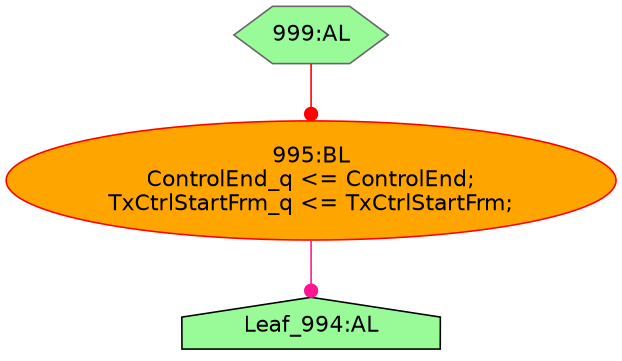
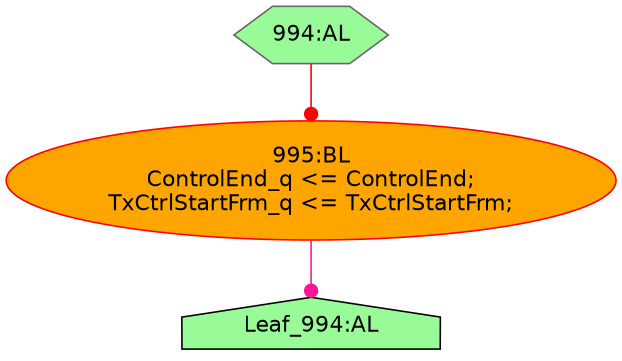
node "999:AL": label "999:AL" -> "994:AL"
